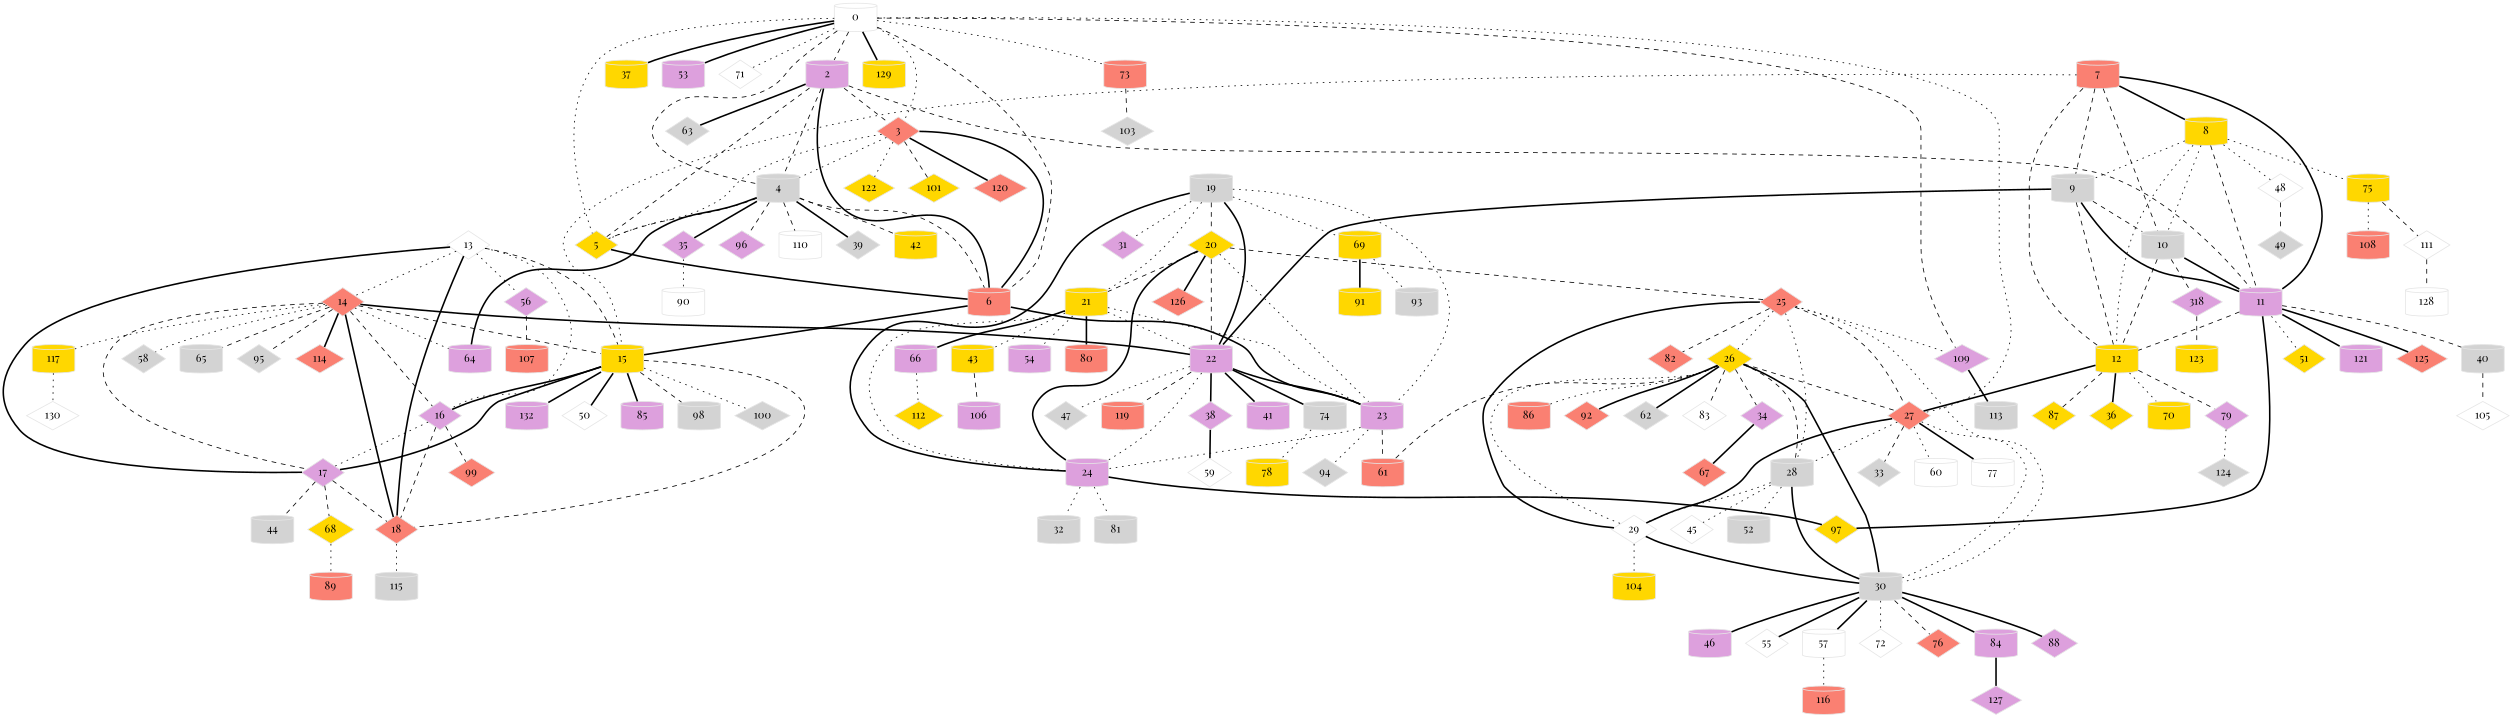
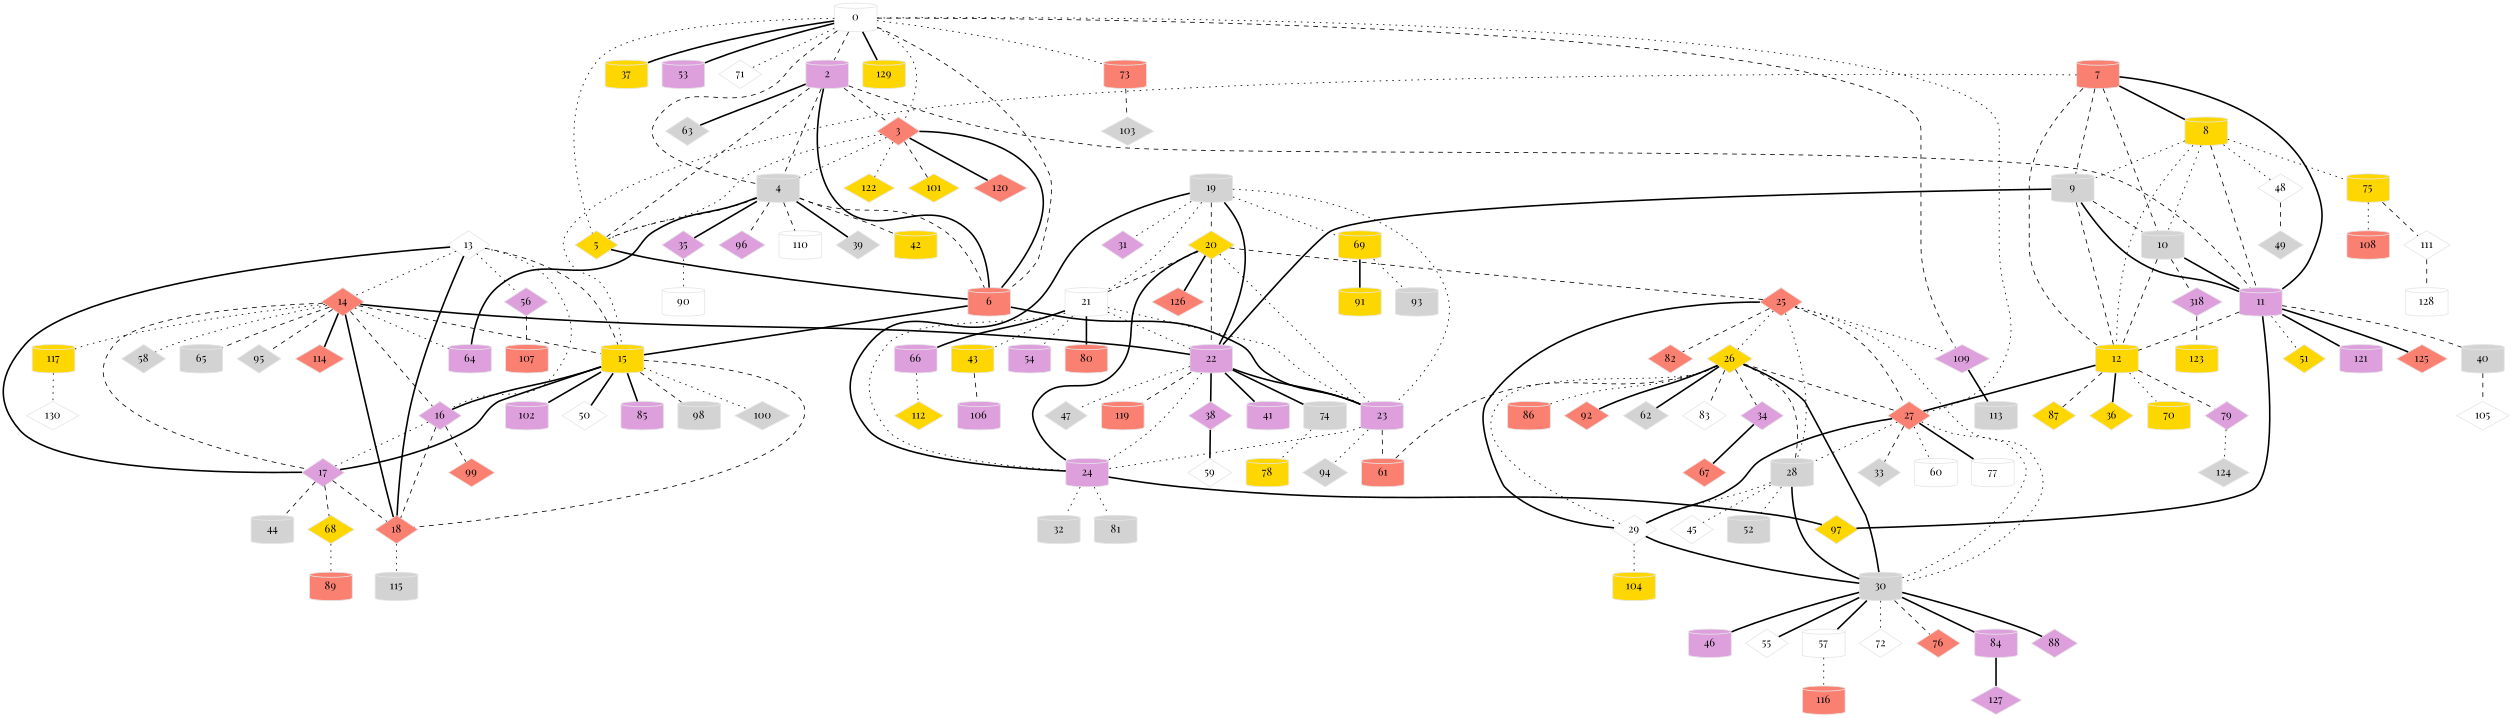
node "21": fillcolor gold -> white
node "132": label "132" -> "102"
